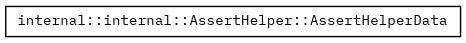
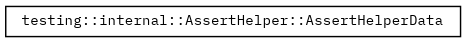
node "internal::internal::AssertHelper::AssertHelperData": label "internal::internal::AssertHelper::AssertHelperData" -> "testing::internal::AssertHelper::AssertHelperData"
